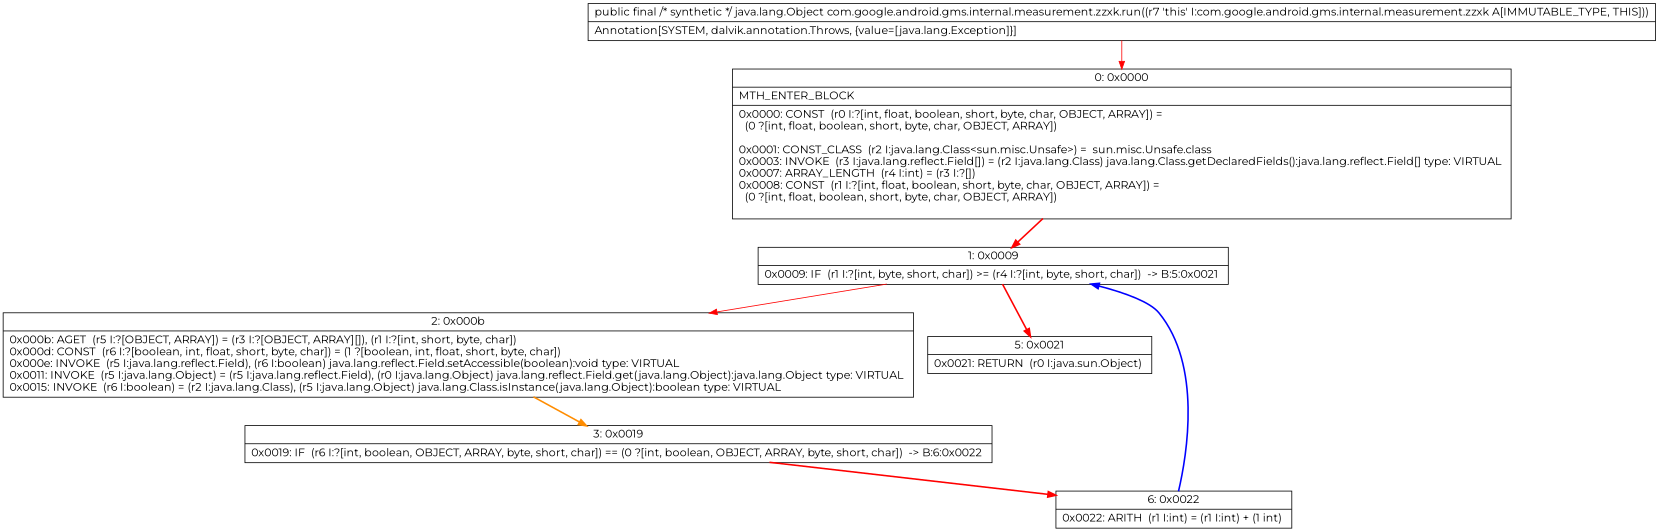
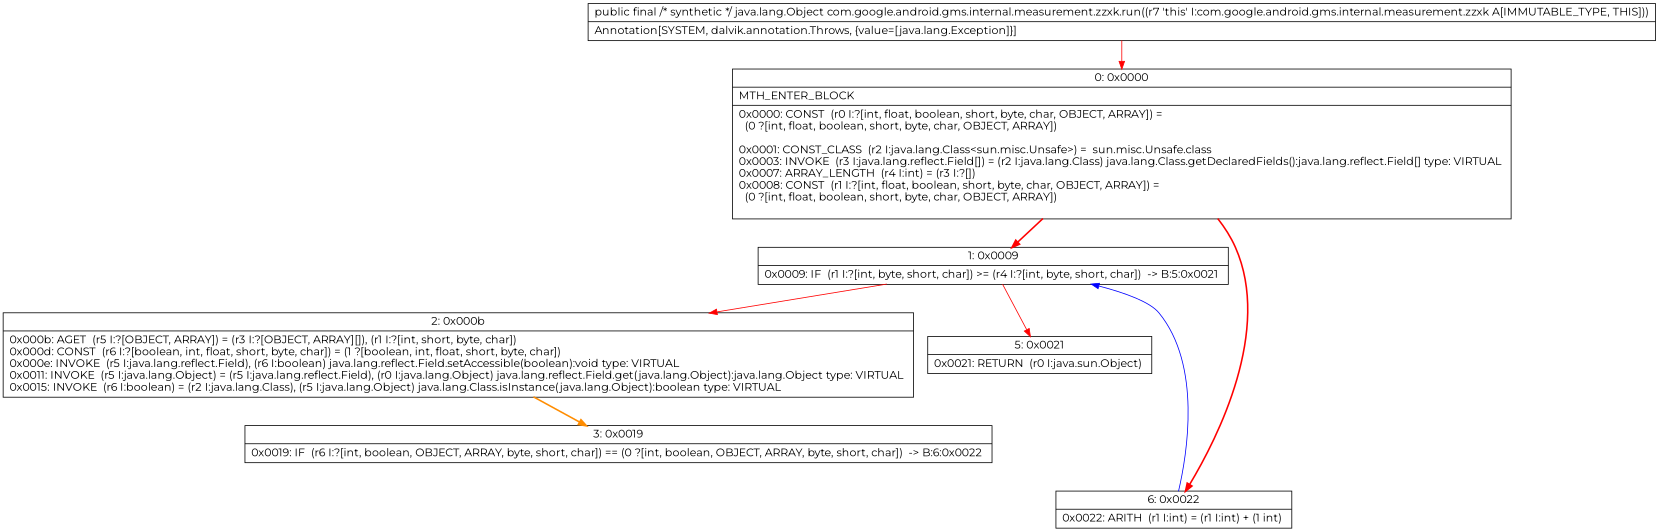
edge "1: 0x0009" -> "5: 0x0021": style bold -> solid
edge "6: 0x0022" -> "1: 0x0009": style bold -> solid
edge "3: 0x0019" -> "6: 0x0022": now "0: 0x0000" -> "6: 0x0022"
